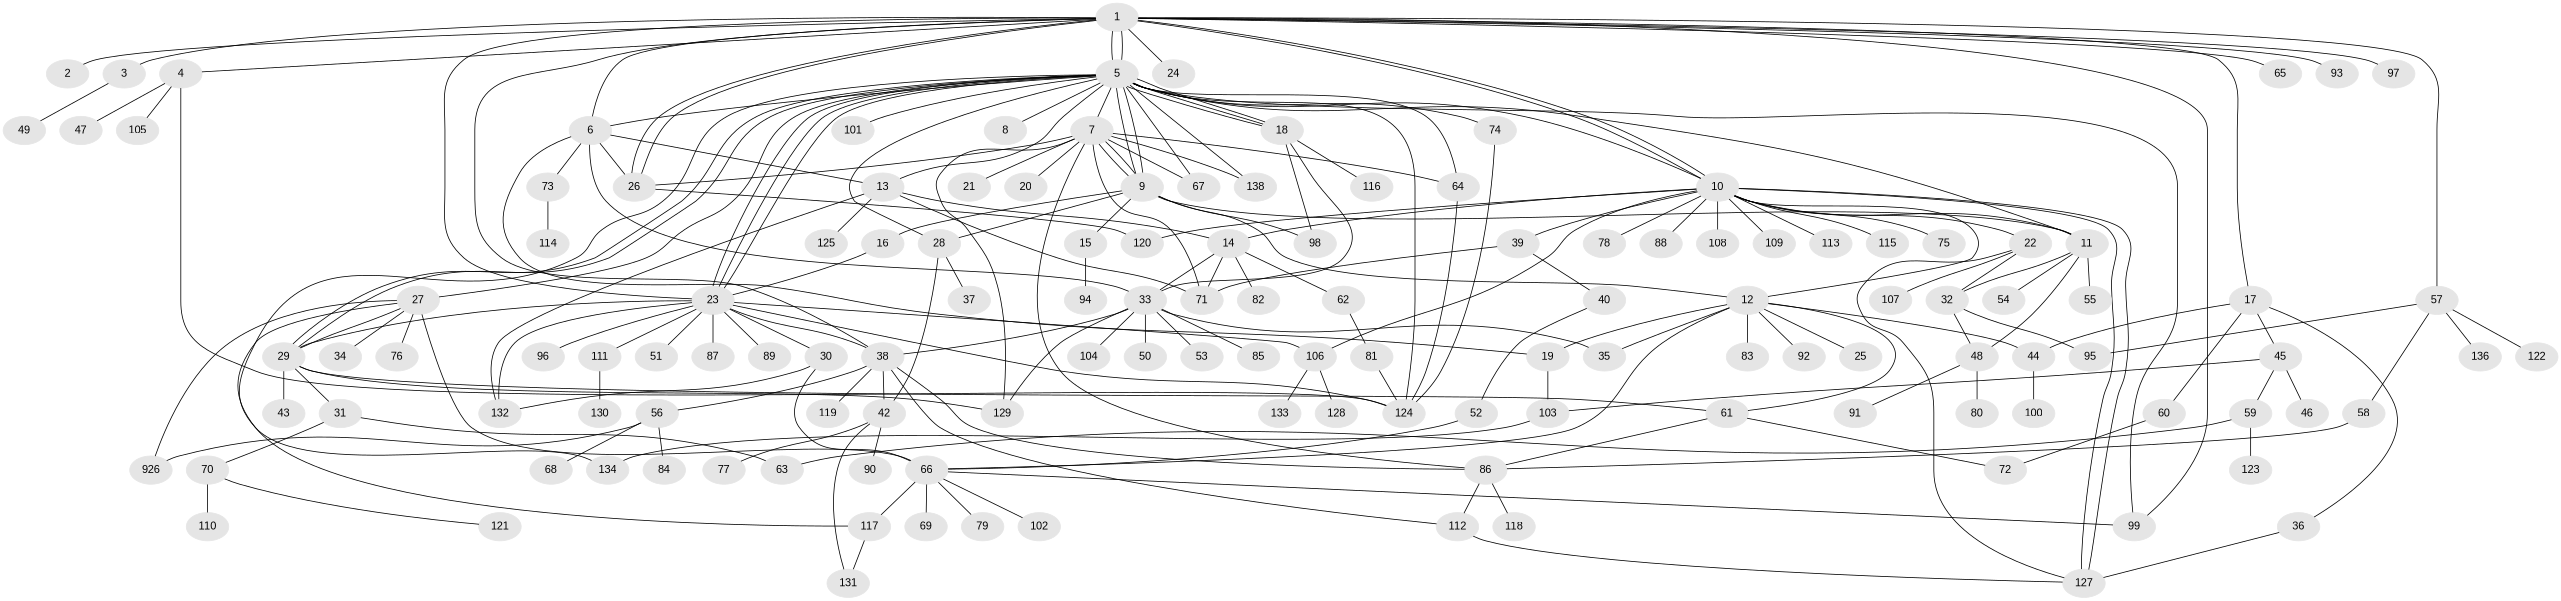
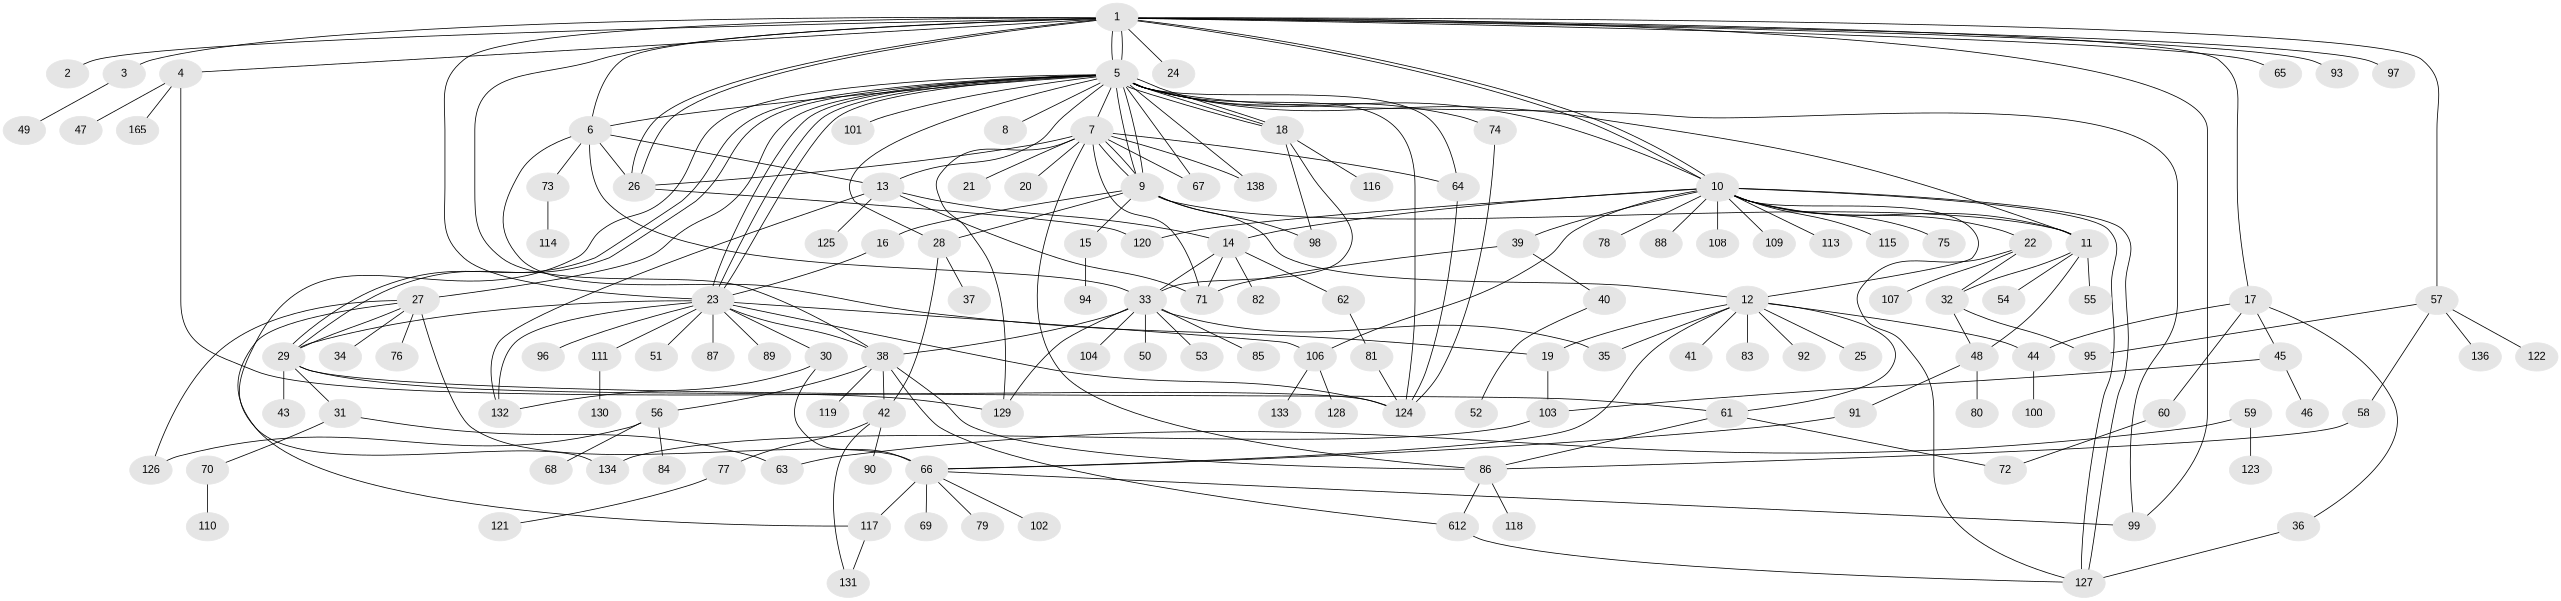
node "105": label "105" -> "165"
node "41": added
edge "45" -- "59": removed
edge "52" -- "66": now "91" -- "66"
node "926": label "926" -> "126"
edge "70" -- "121": now "77" -- "121"
node "112": label "112" -> "612"
